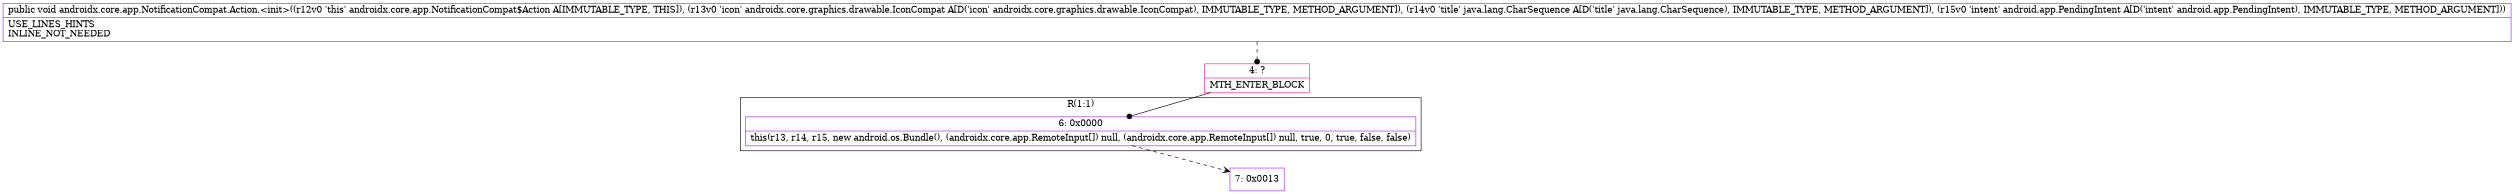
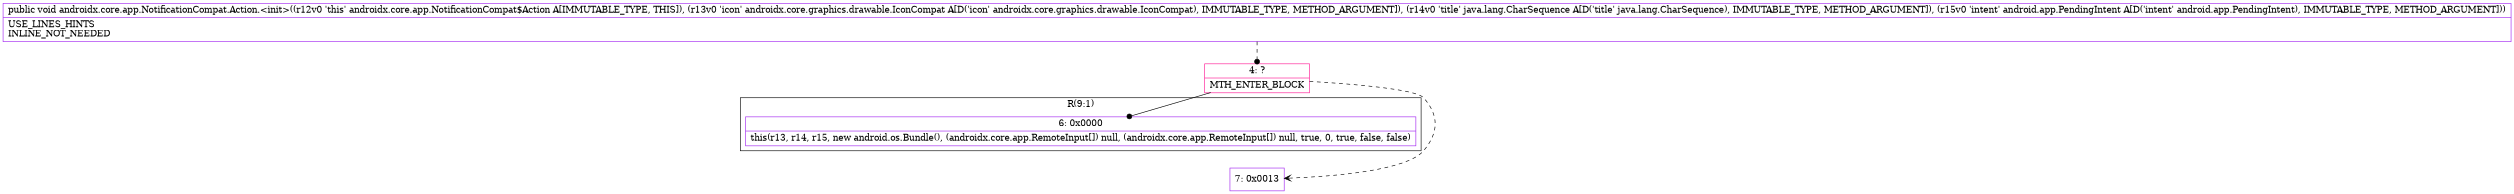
cluster "R(1:1)": label "R(1:1)" -> "R(9:1)"
edge "6: 0x0000" -> "7: 0x0013": now "4: ?" -> "7: 0x0013"
